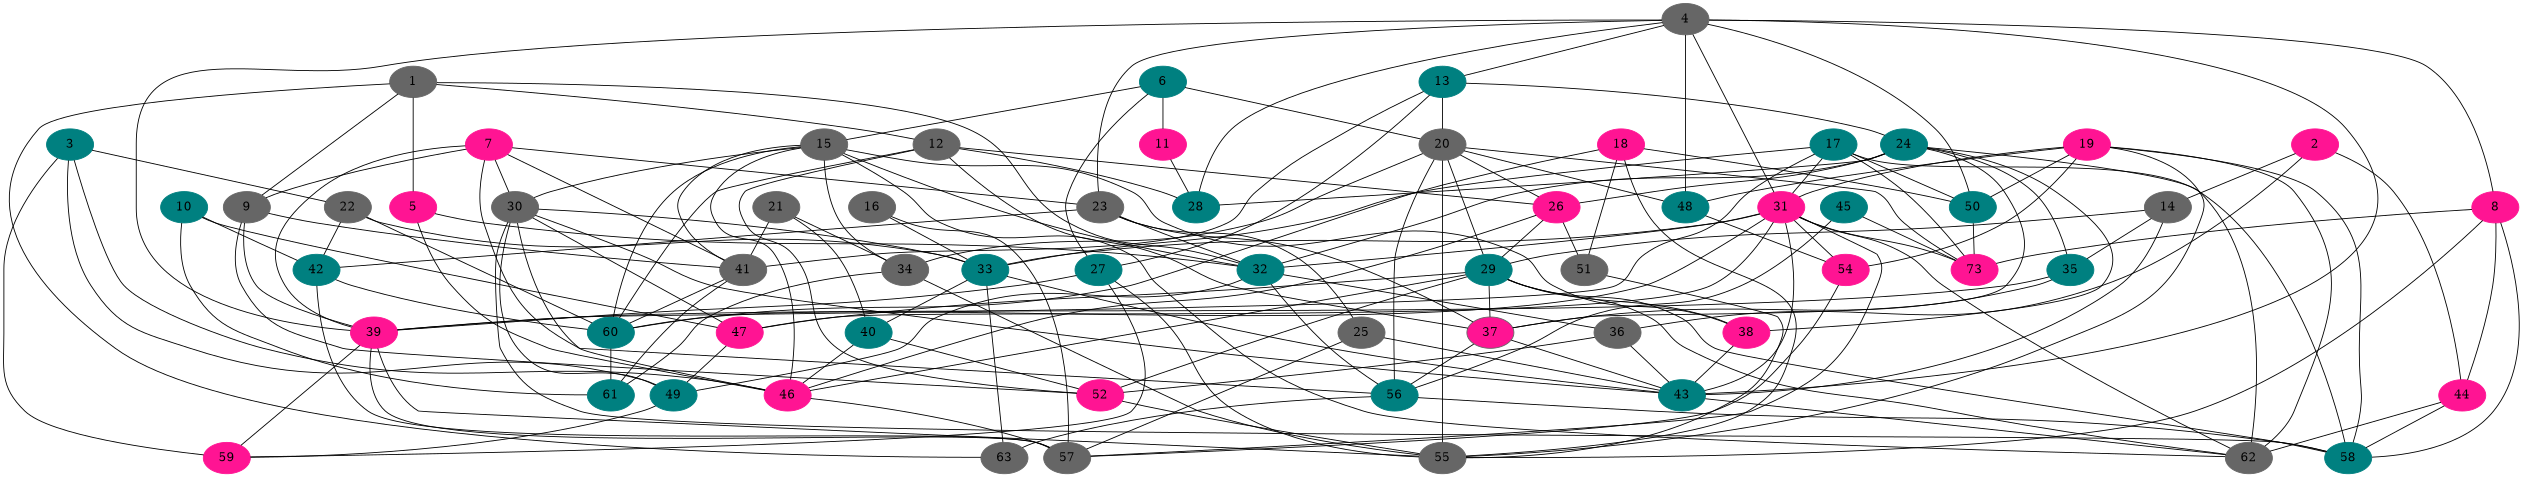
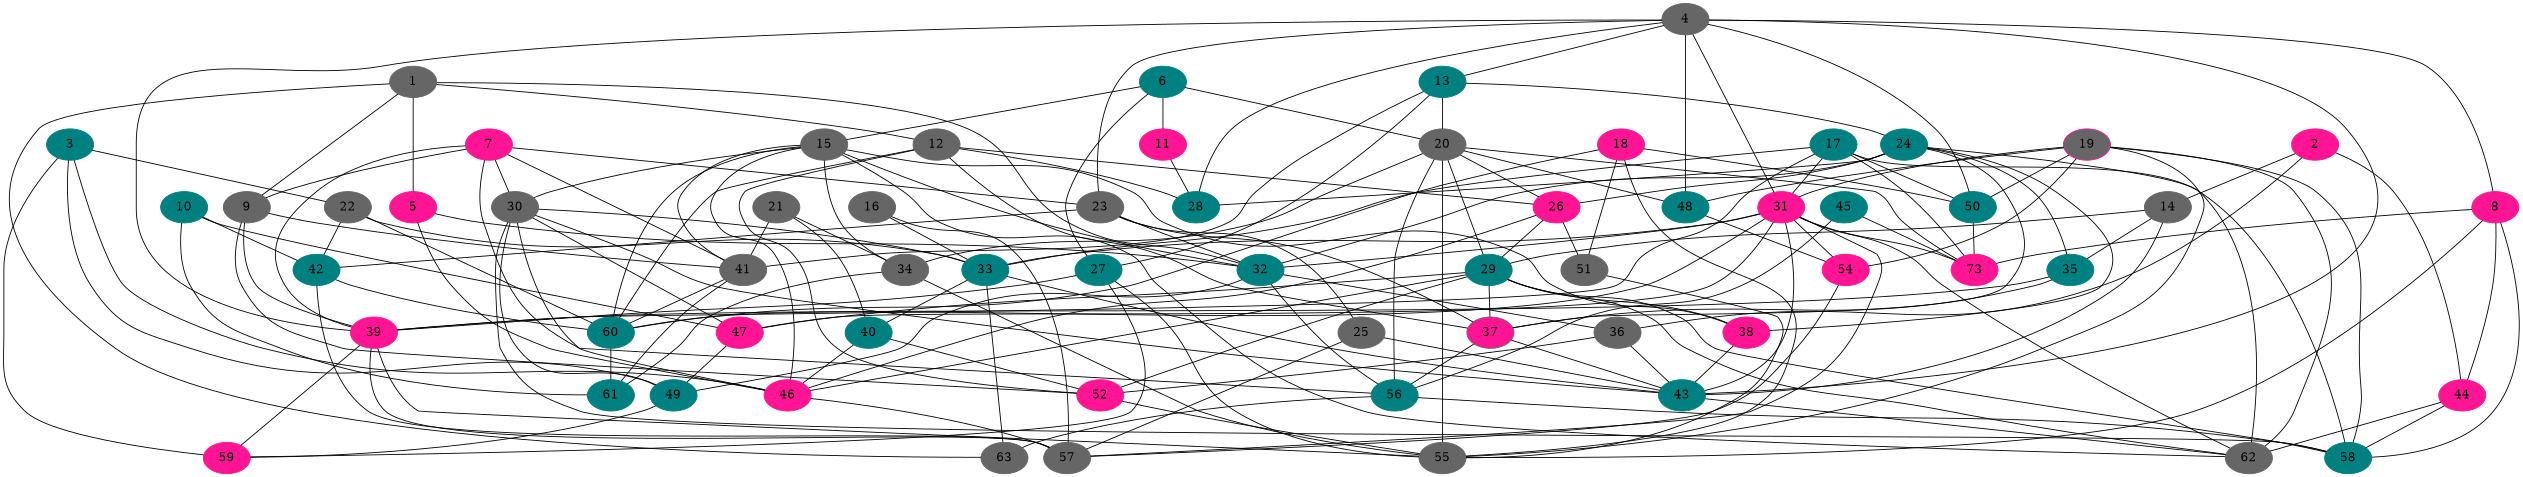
node "19": fillcolor deeppink -> gray40
